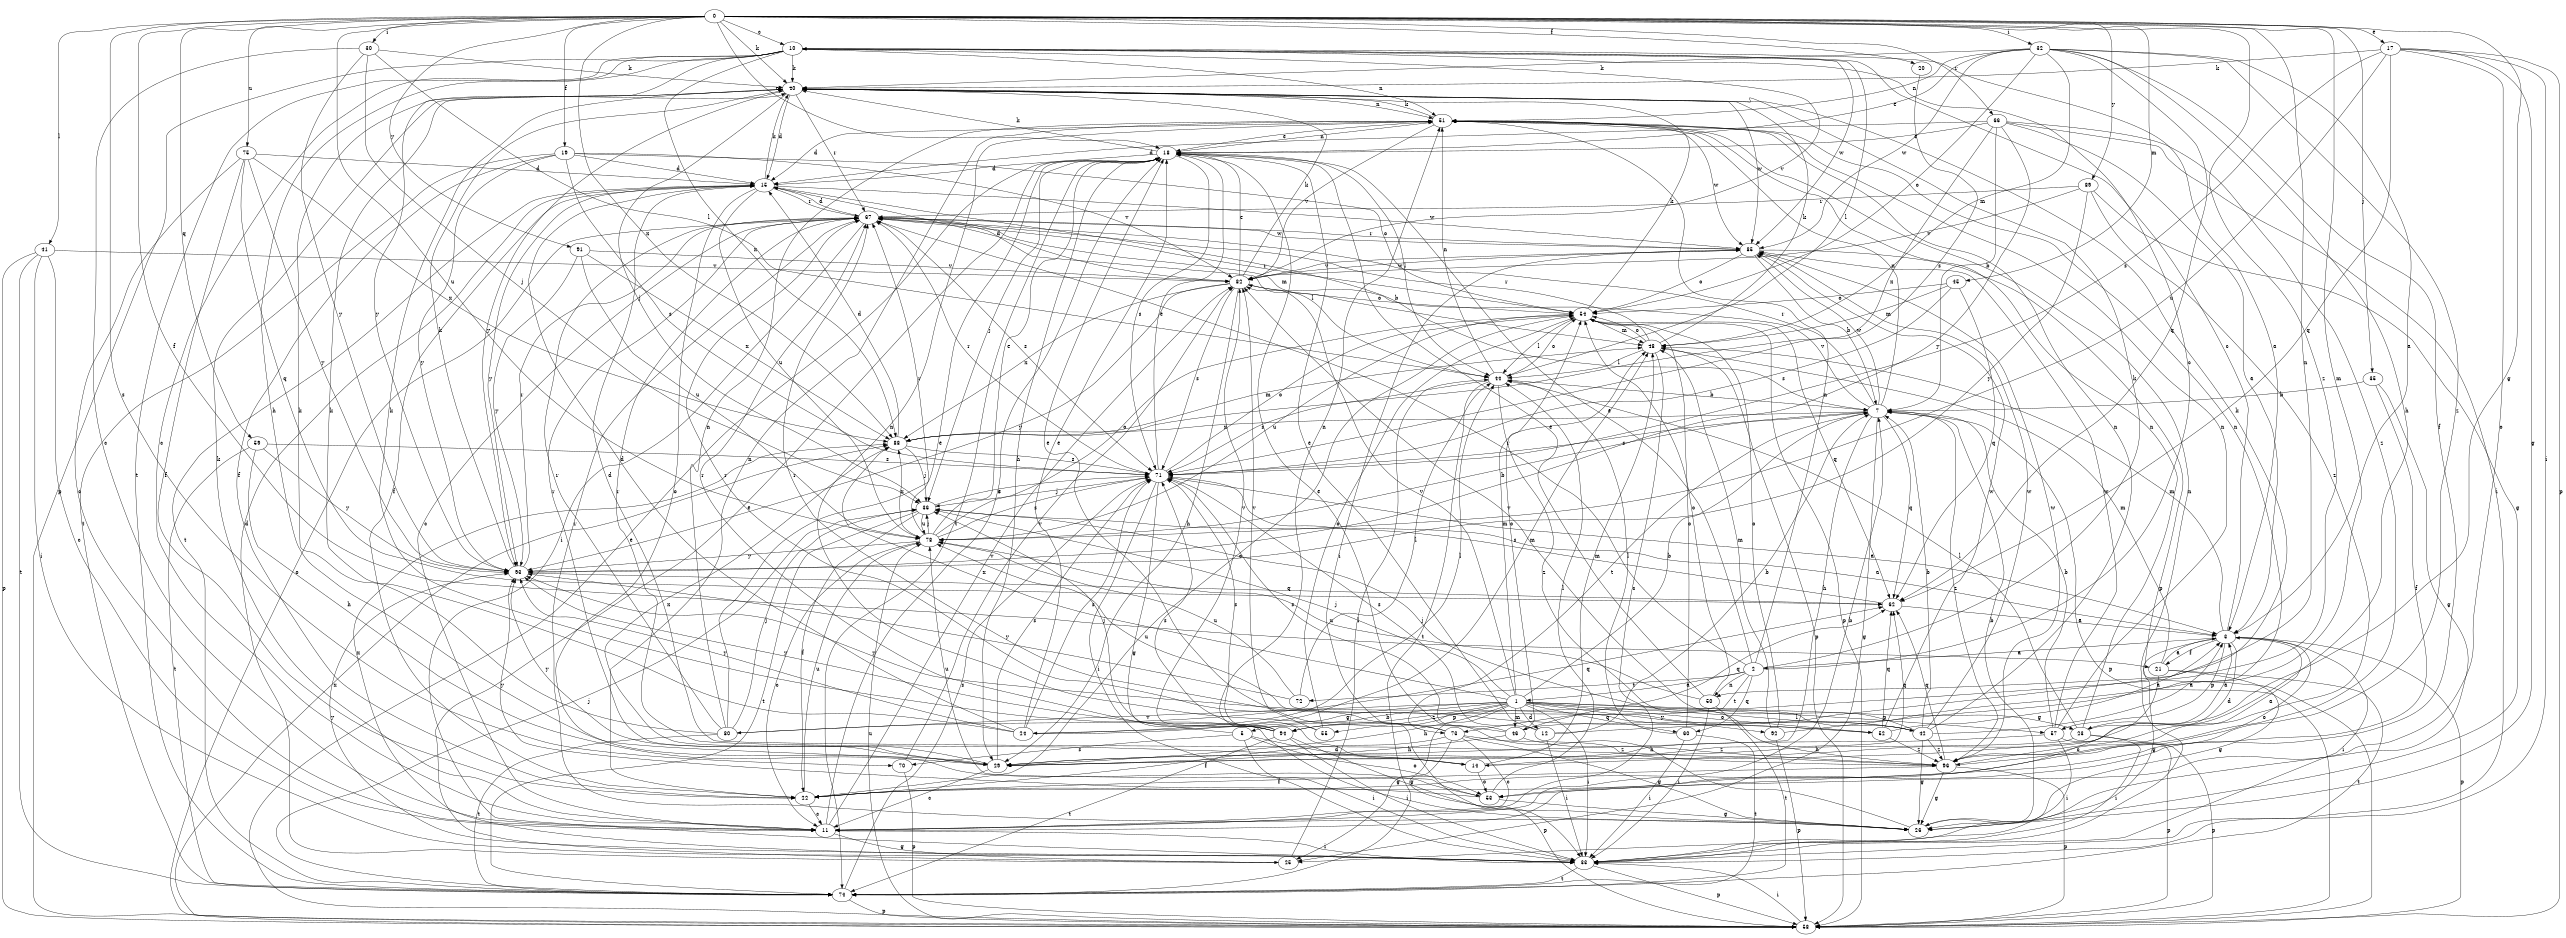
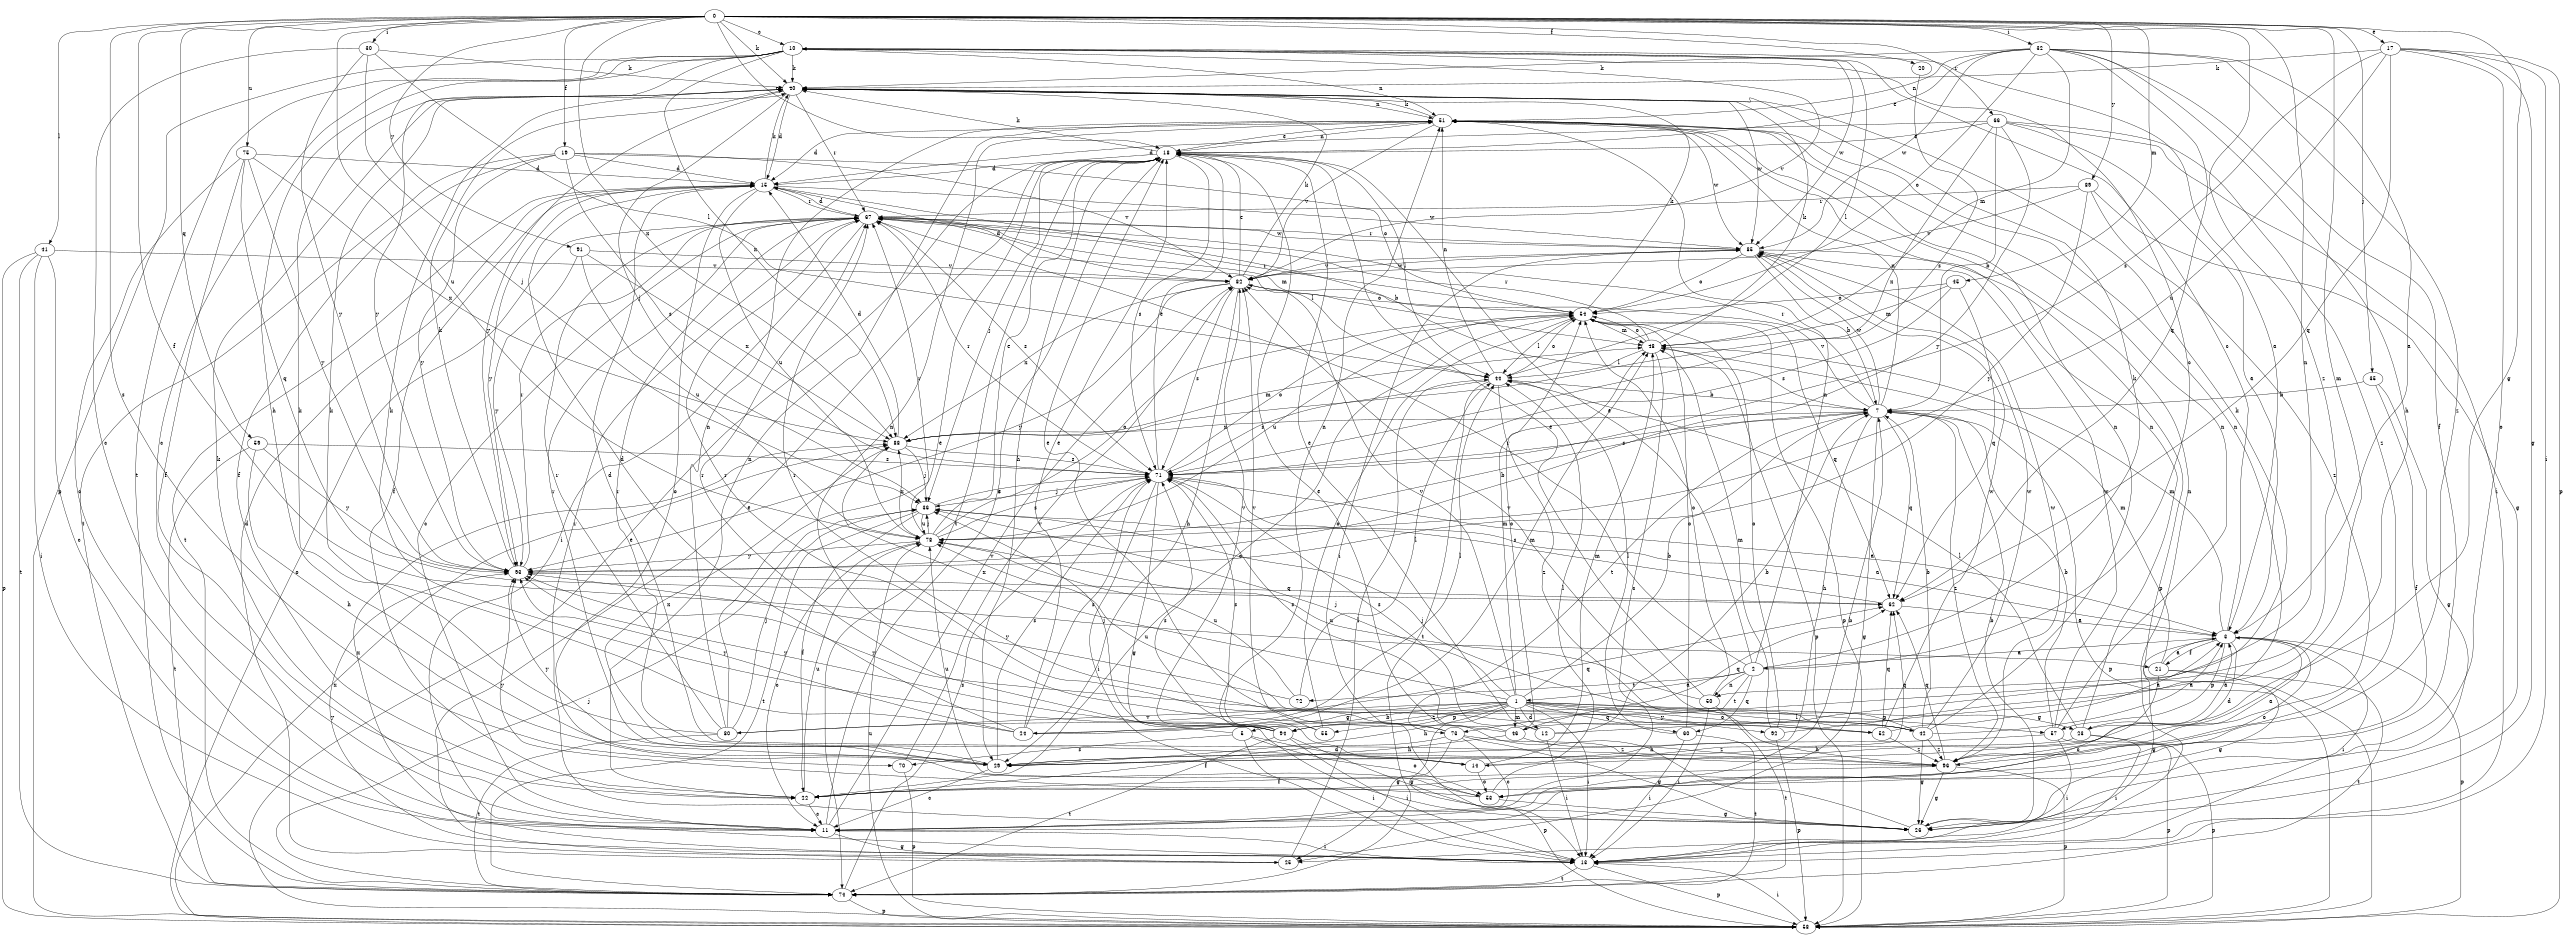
node "33": label "33" -> "13"
